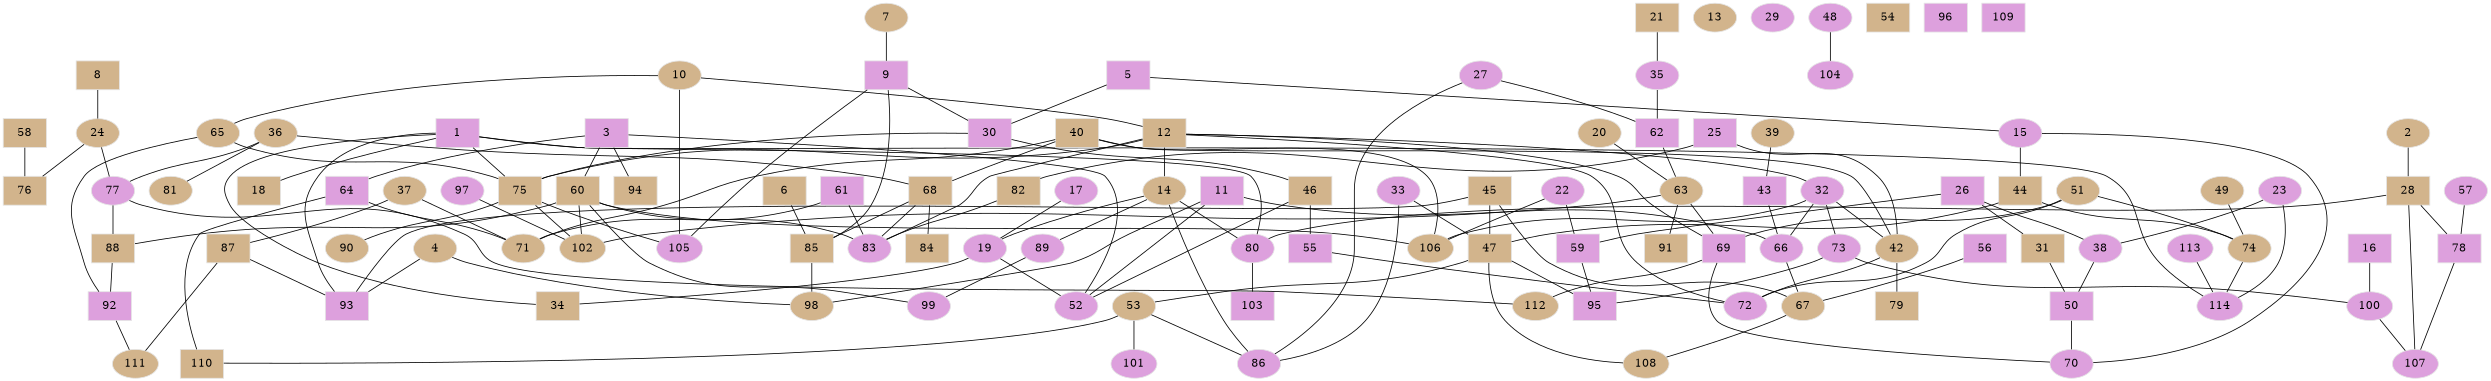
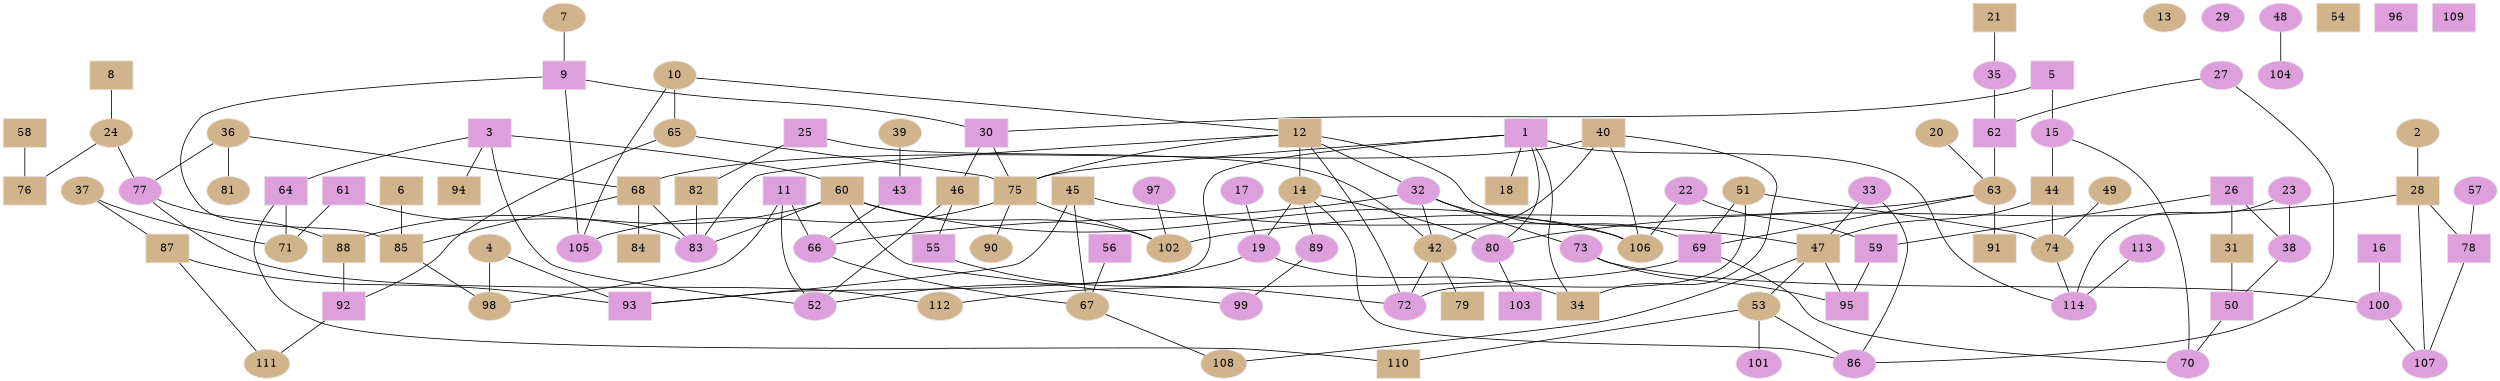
edge "40" -- "71": now "40" -- "34"
